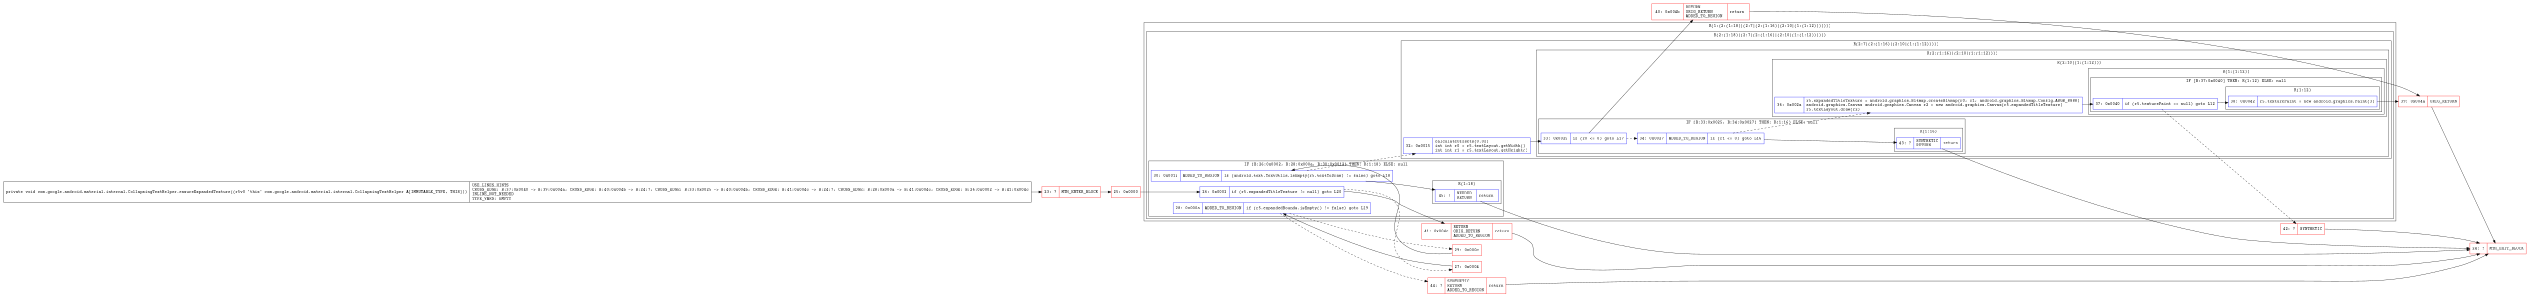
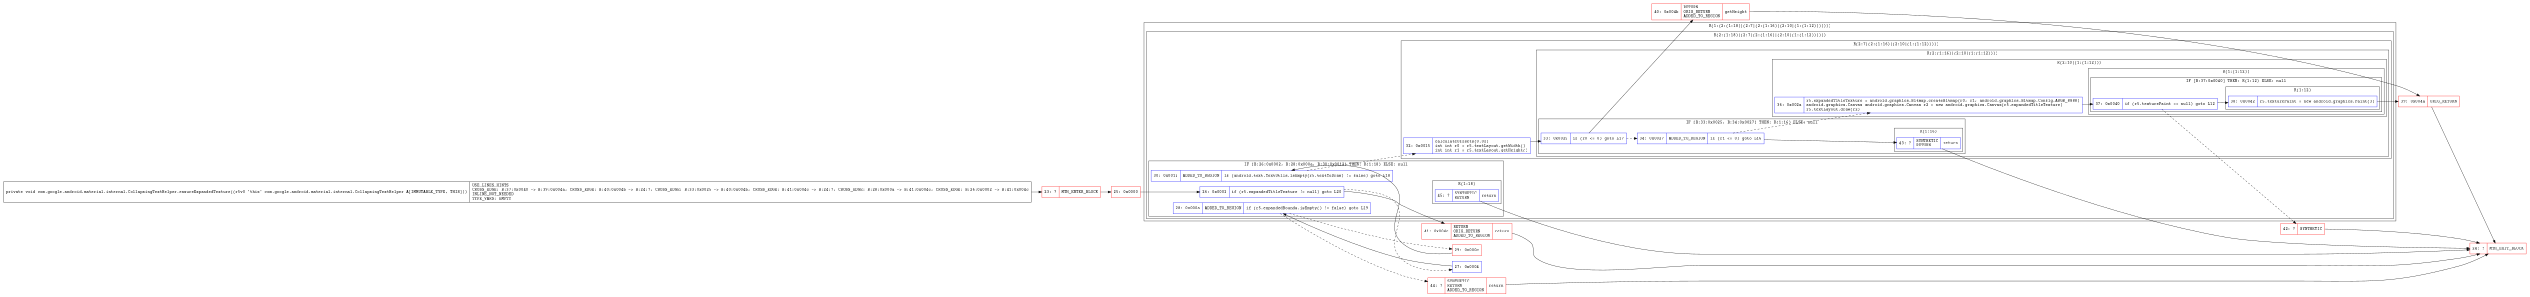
node "40: 0x004b": text "return" -> "getHeight"
edge "30: 0x0012" -> "45: ?": removed
node "45: ?": text "NEEDED" -> "SYNTHETIC"
node "27: 0x0004": color red -> blue
